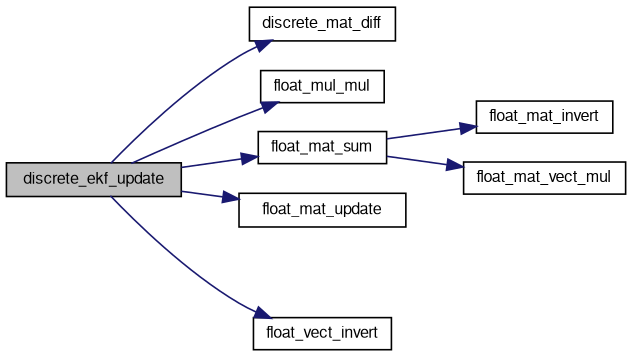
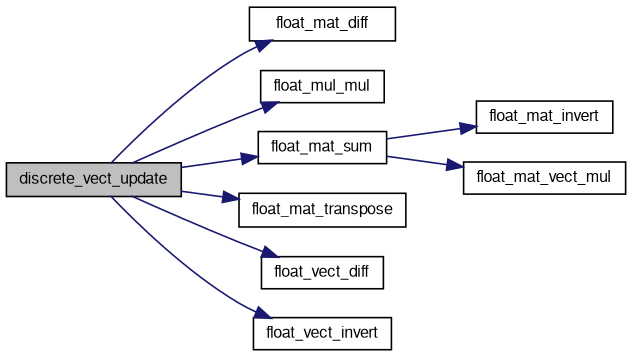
node "discrete_mat_diff": label "discrete_mat_diff" -> "float_mat_diff"
node "discrete_ekf_update": label "discrete_ekf_update" -> "discrete_vect_update"
node "float_mat_update": label "float_mat_update" -> "float_mat_transpose"
node "float_vect_diff": added
